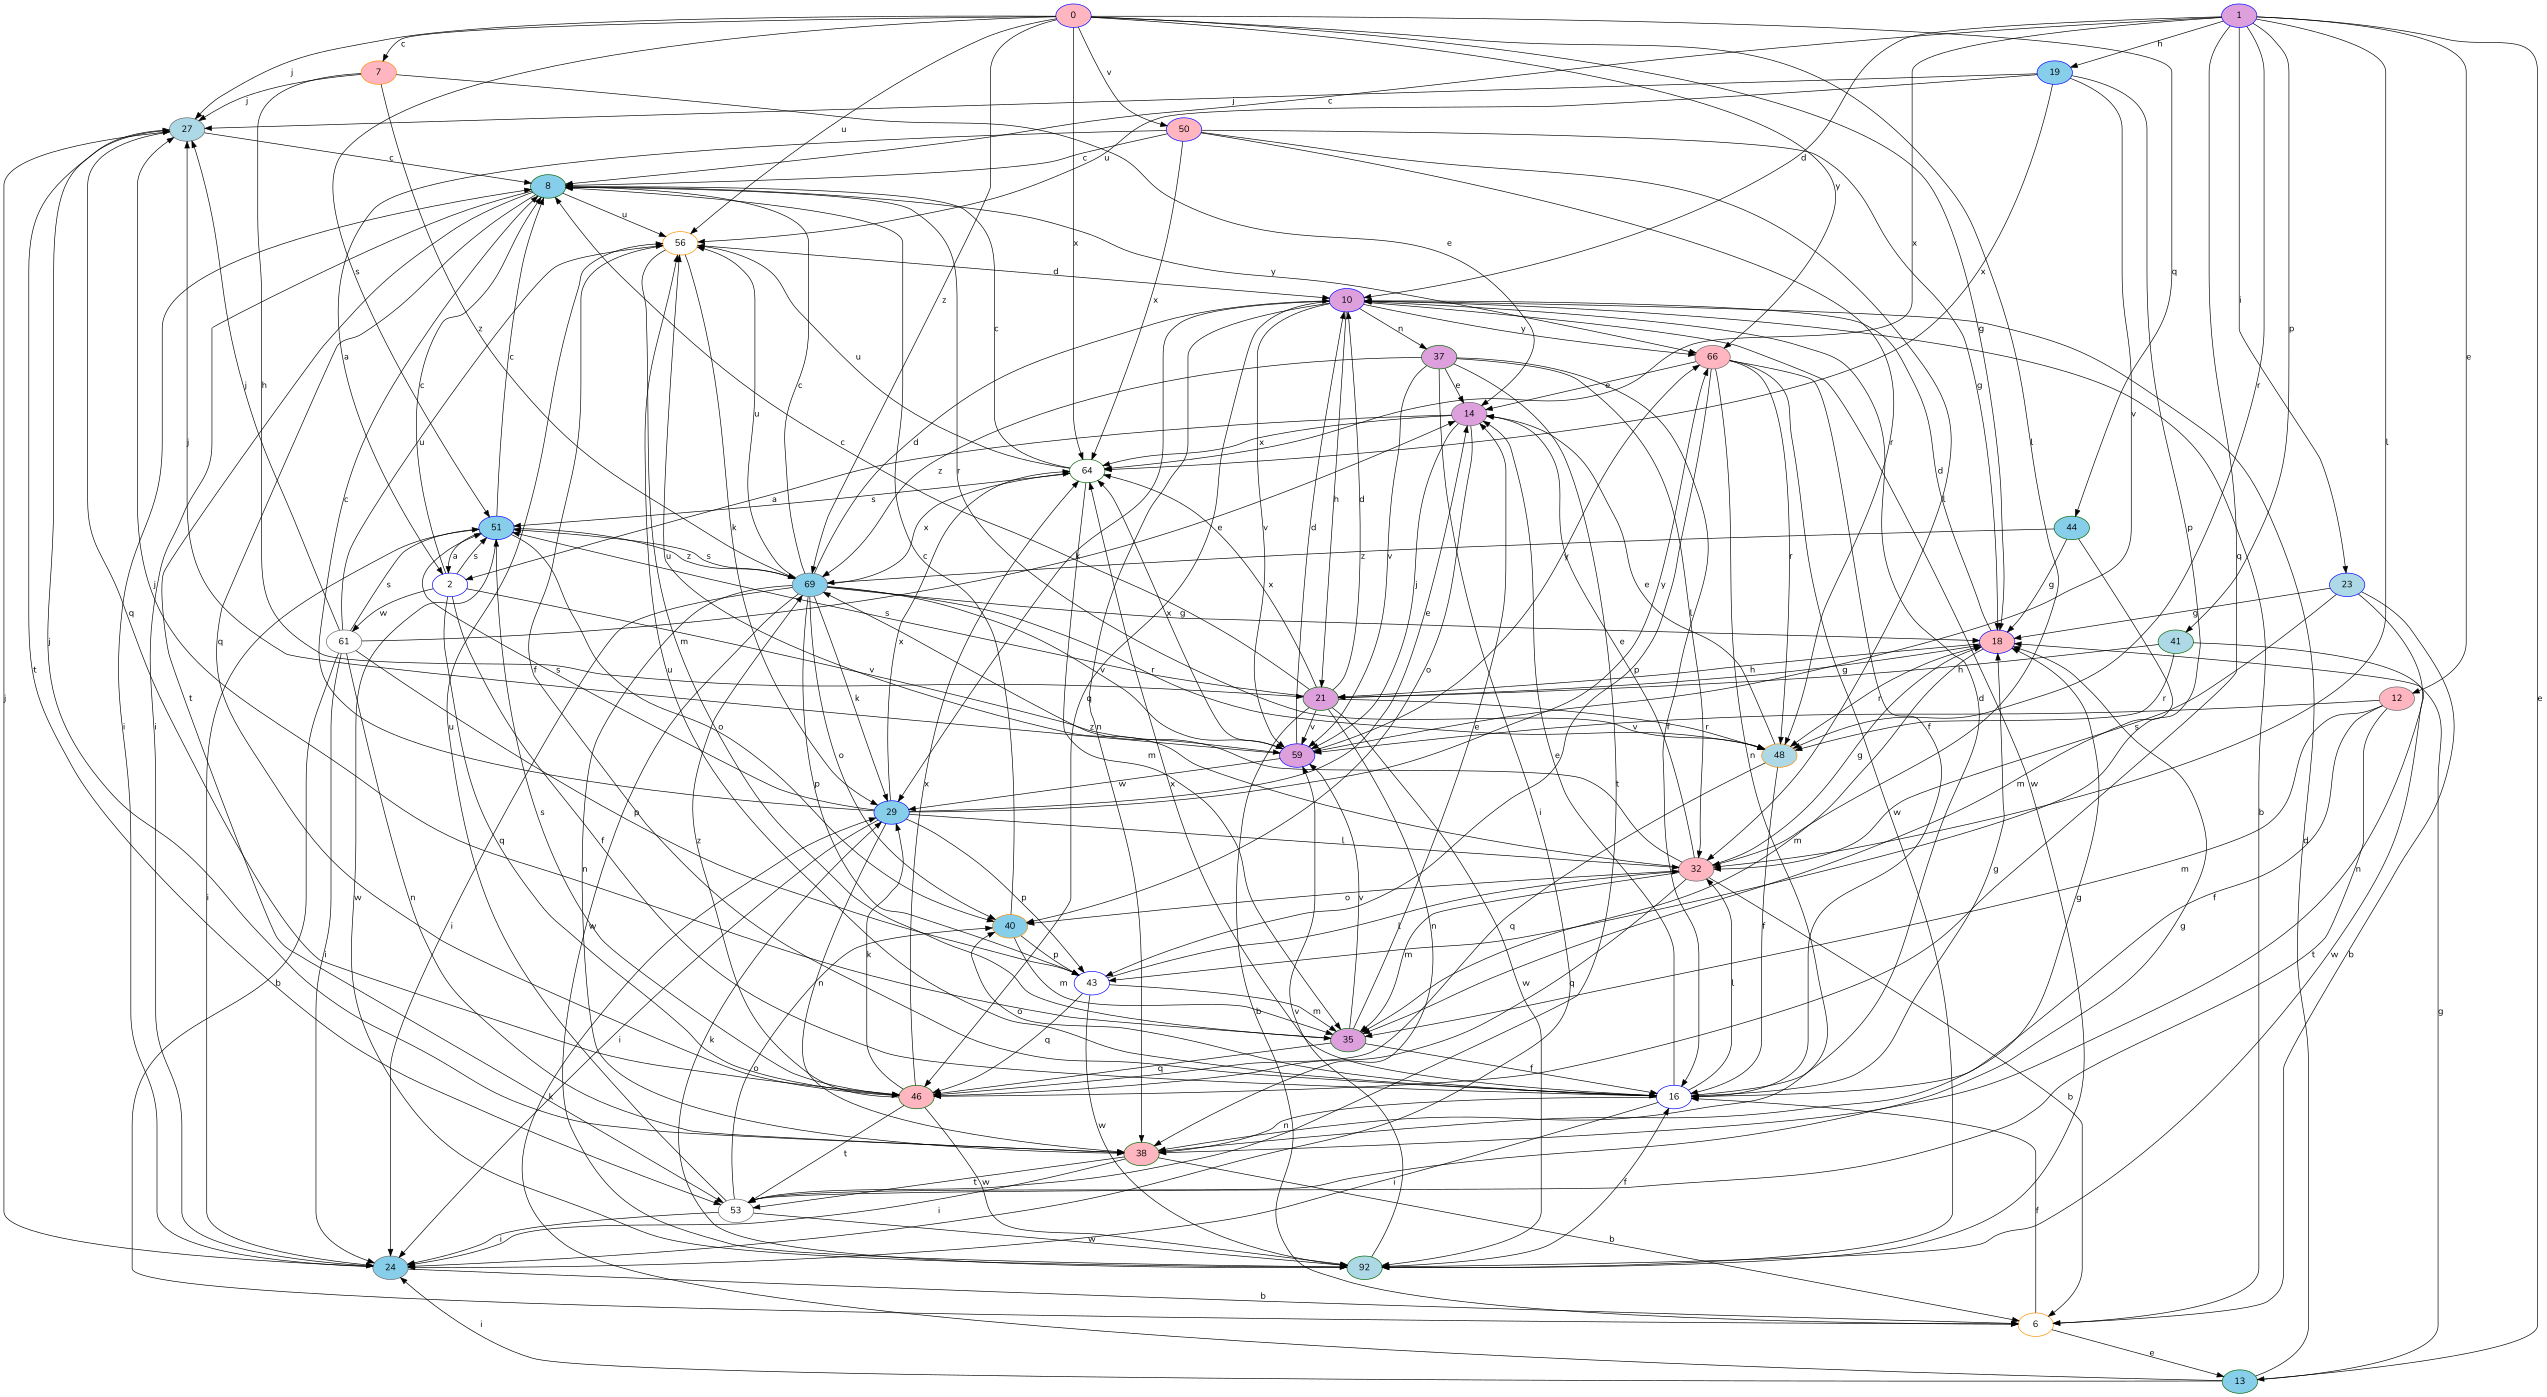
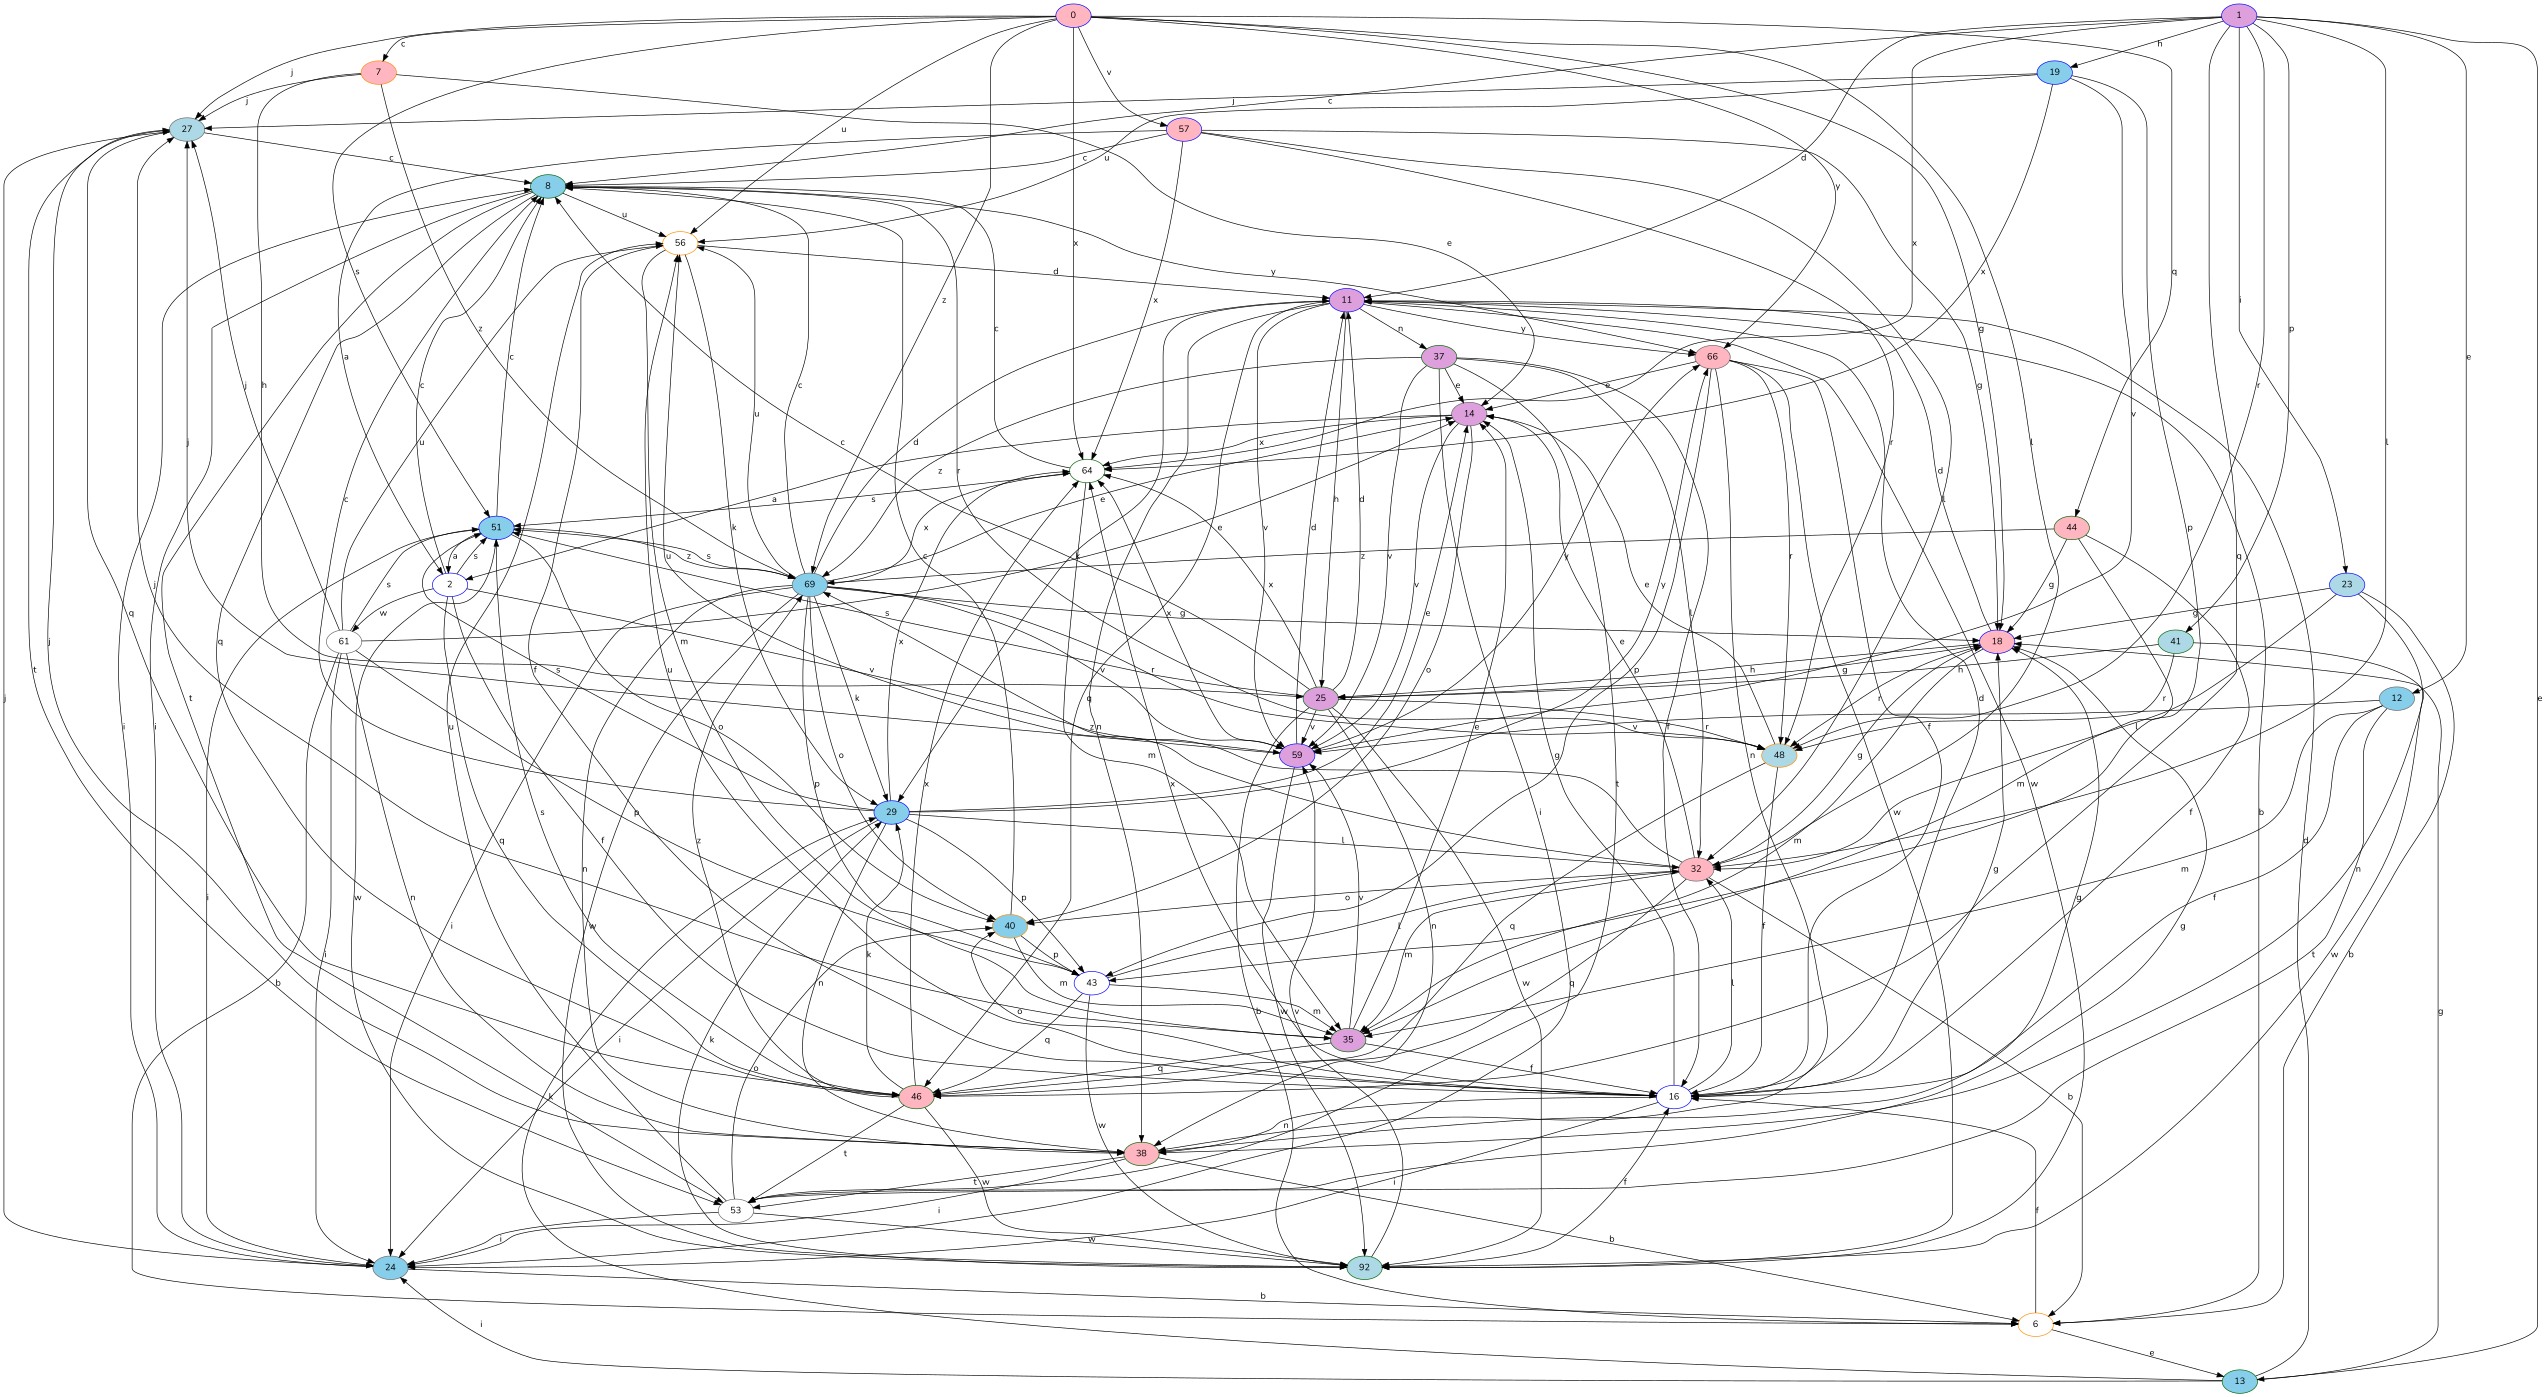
node "50": label "50" -> "57"
node "10": label "10" -> "11"
edge "64" -> "56": removed, label "u"
edge "69" -> "14": added, label "e"
node "44": fillcolor skyblue -> lightpink
edge "14" -> "59": label "j" -> "v"
node "21": label "21" -> "25"
node "12": fillcolor lightpink -> skyblue
edge "23" -> "32": label "s" -> "l"
edge "16" -> "14": label "e" -> "g"
edge "59" -> "29": now "59" -> "92"
edge "44" -> "16": added, label "f"
